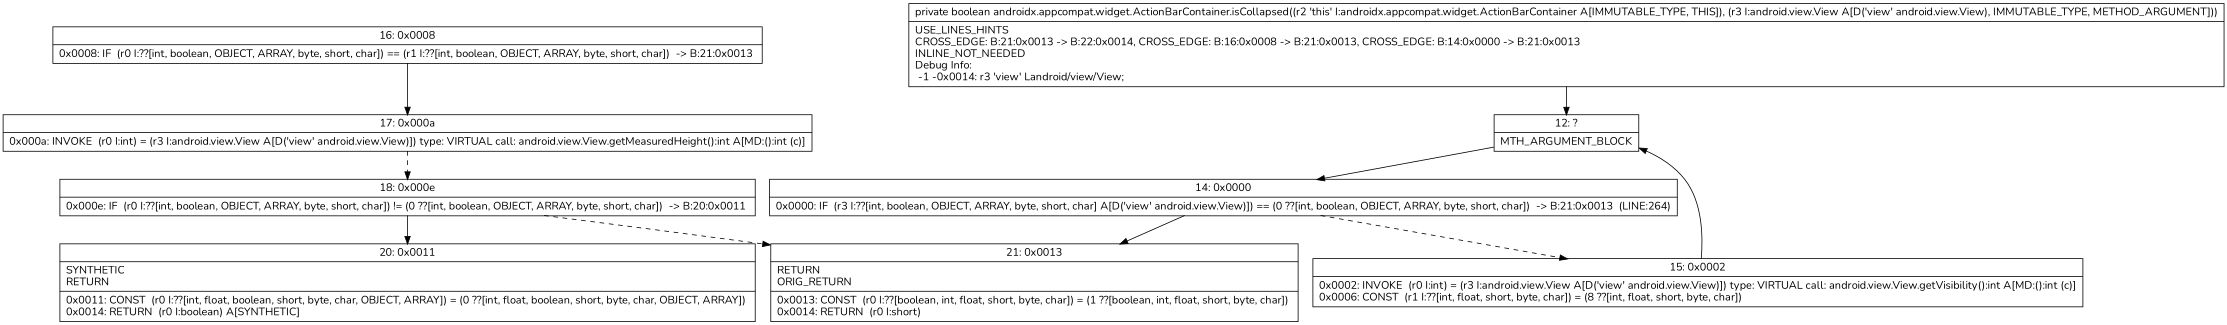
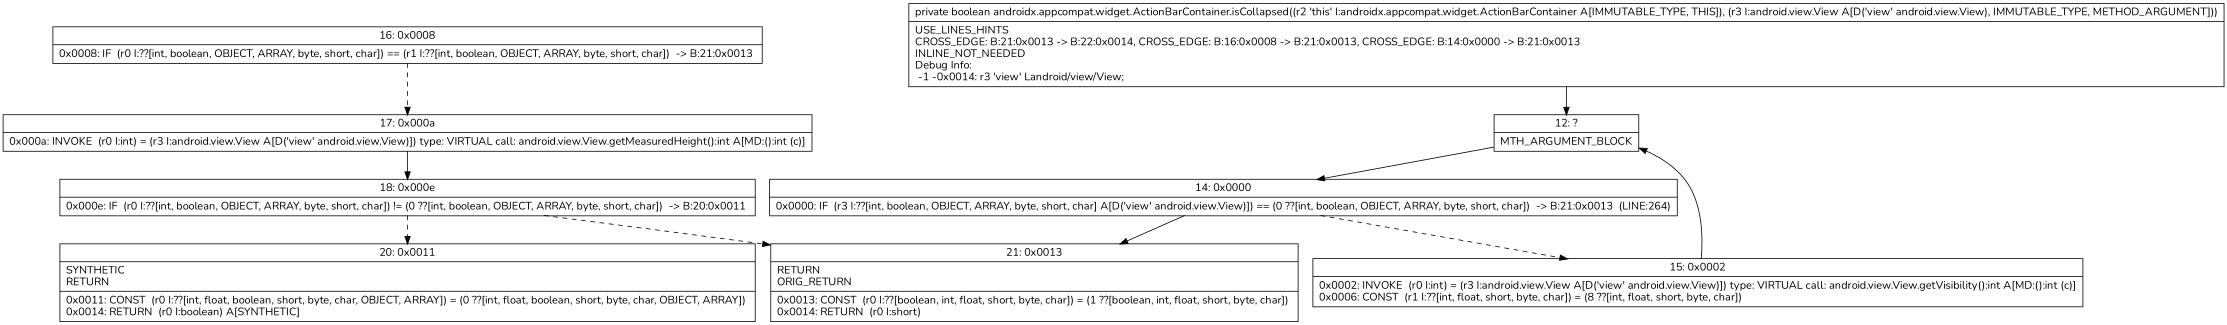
edge "16: 0x0008" -> "17: 0x000a": style solid -> dashed
edge "17: 0x000a" -> "18: 0x000e": style dashed -> solid
edge "18: 0x000e" -> "20: 0x0011": style solid -> dashed
